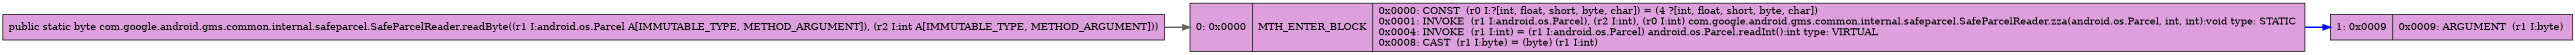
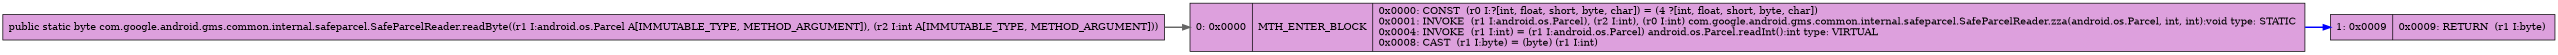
node "1: 0x0009": text "0x0009: ARGUMENT  (r1 I:byte)" -> "0x0009: RETURN  (r1 I:byte)"
